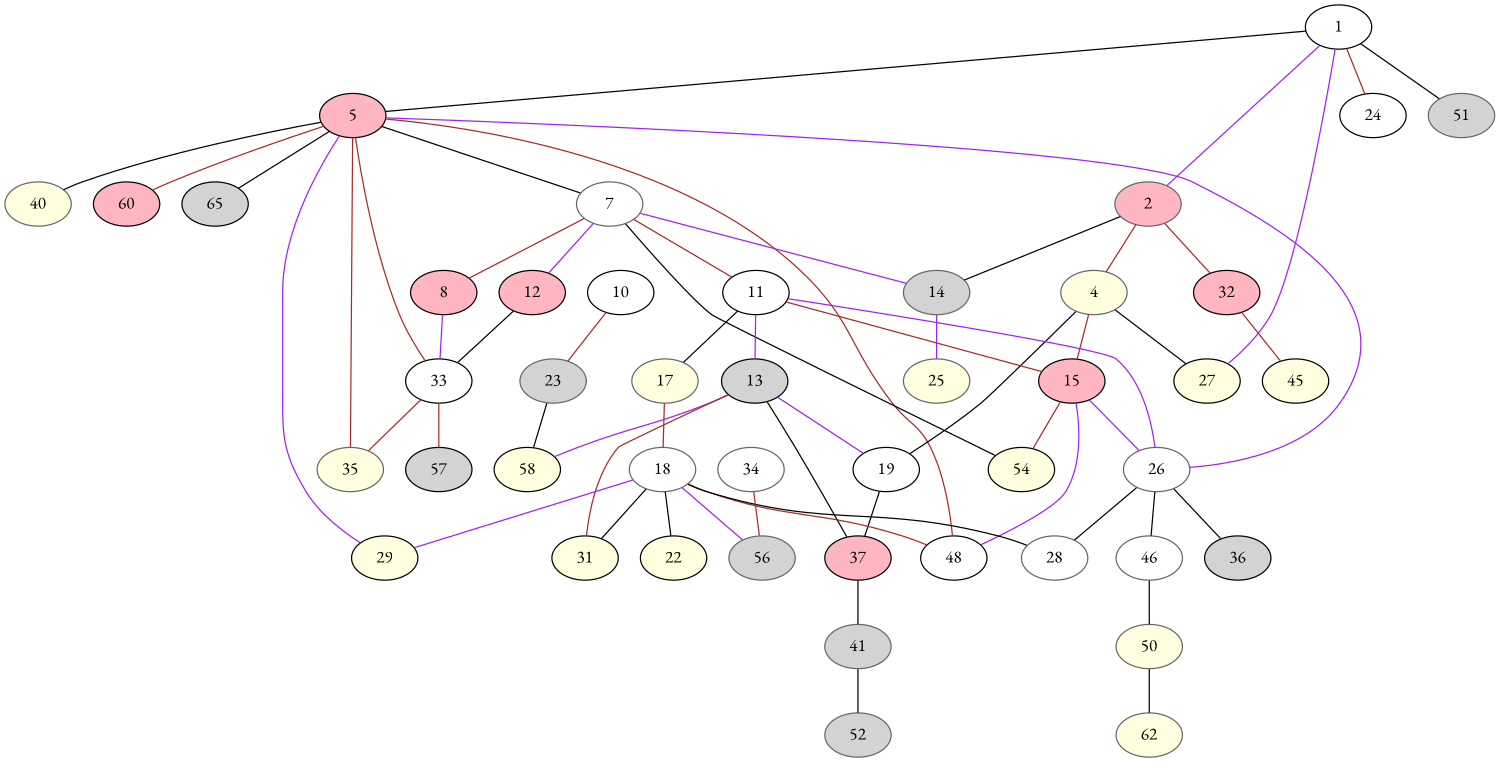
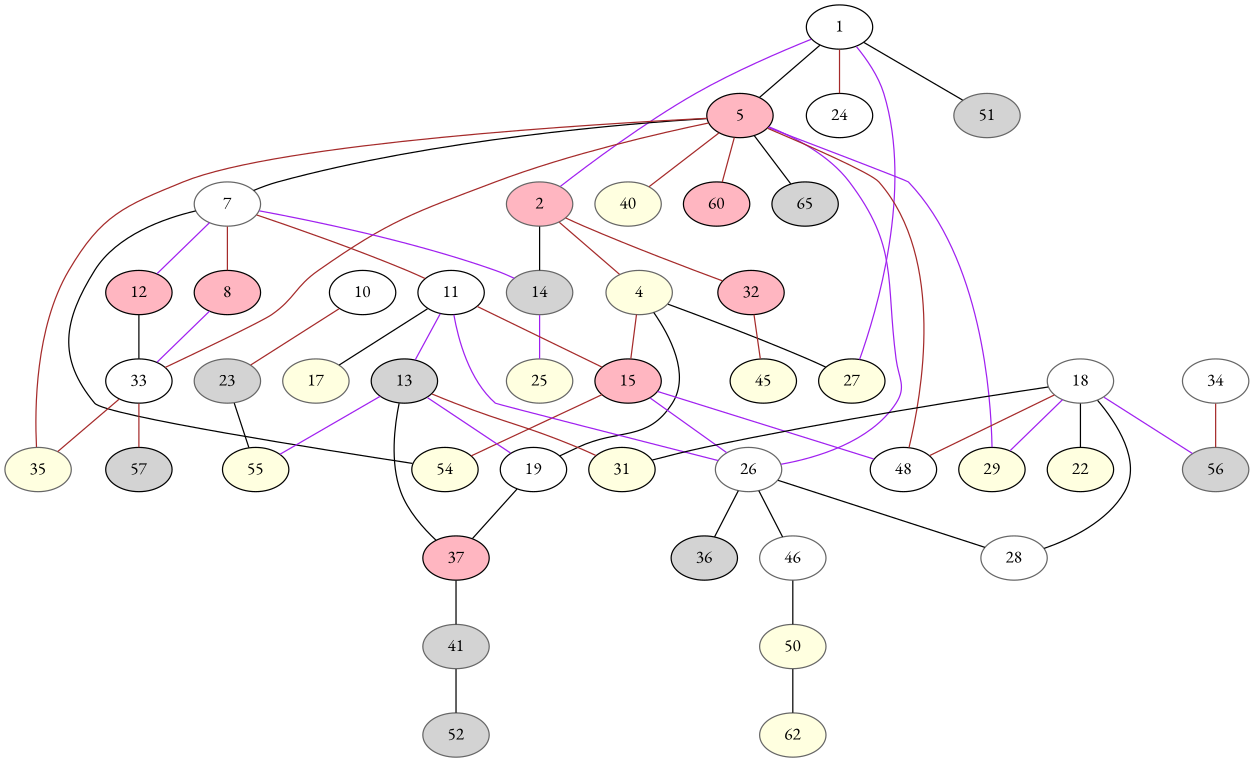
edge "5" -- "40": color black -> brown
edge "17" -- "18": removed
node "58": label "58" -> "55"
